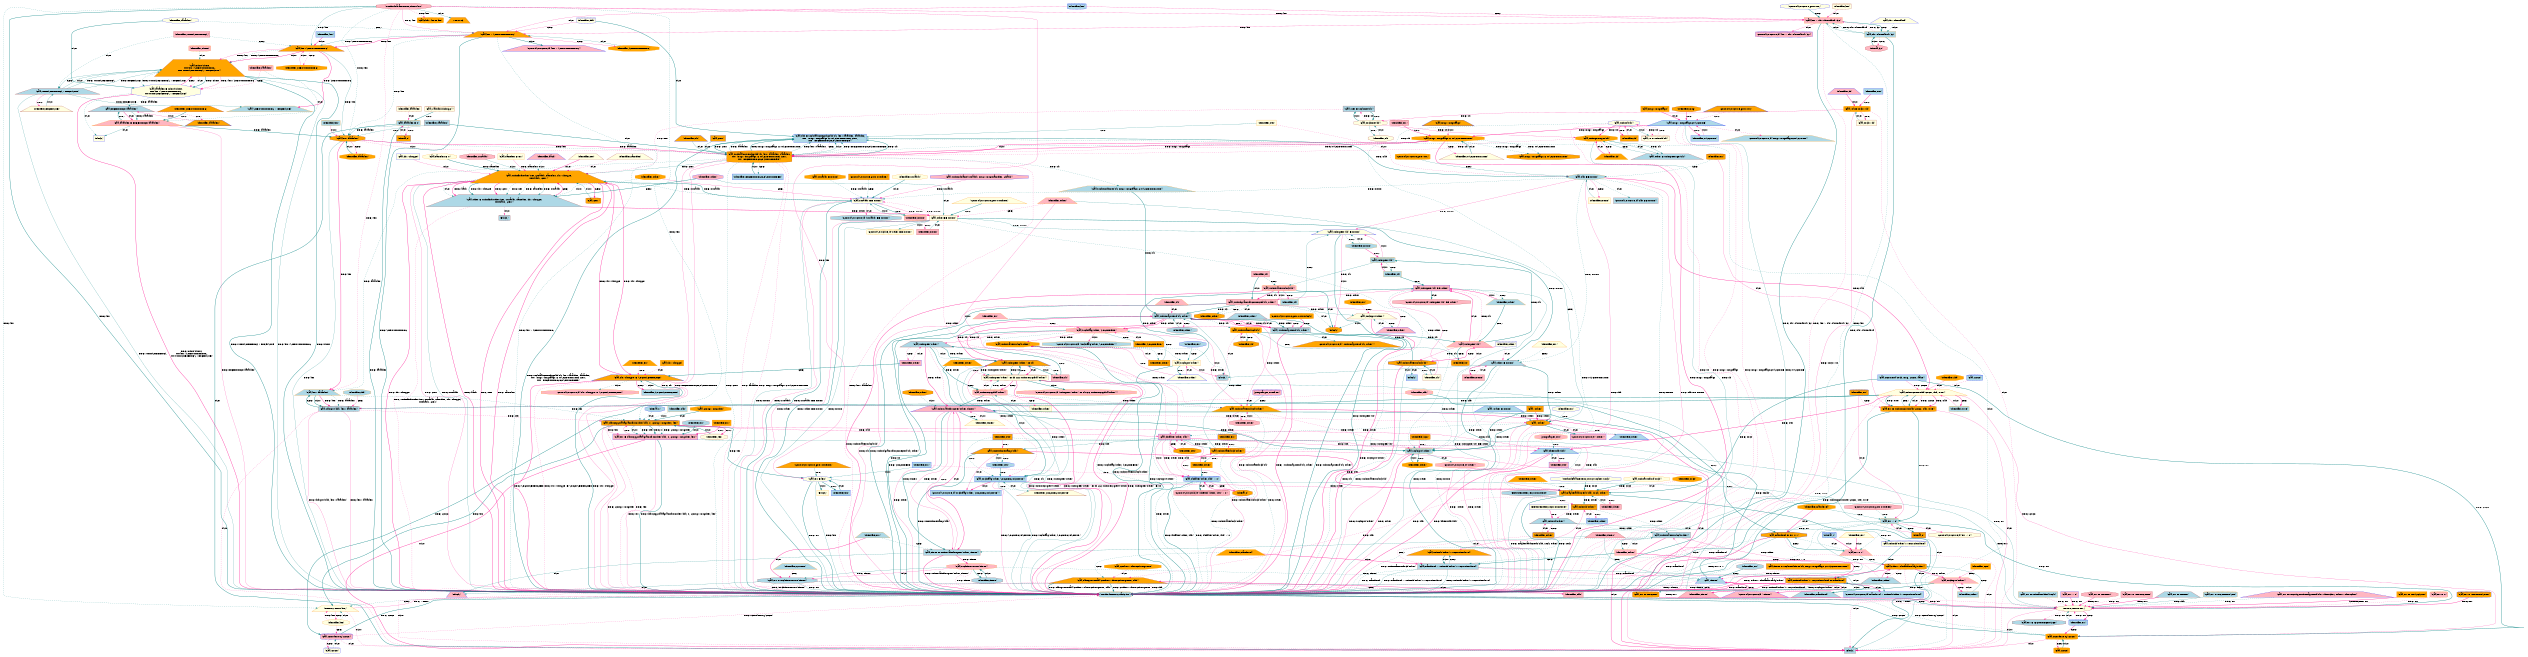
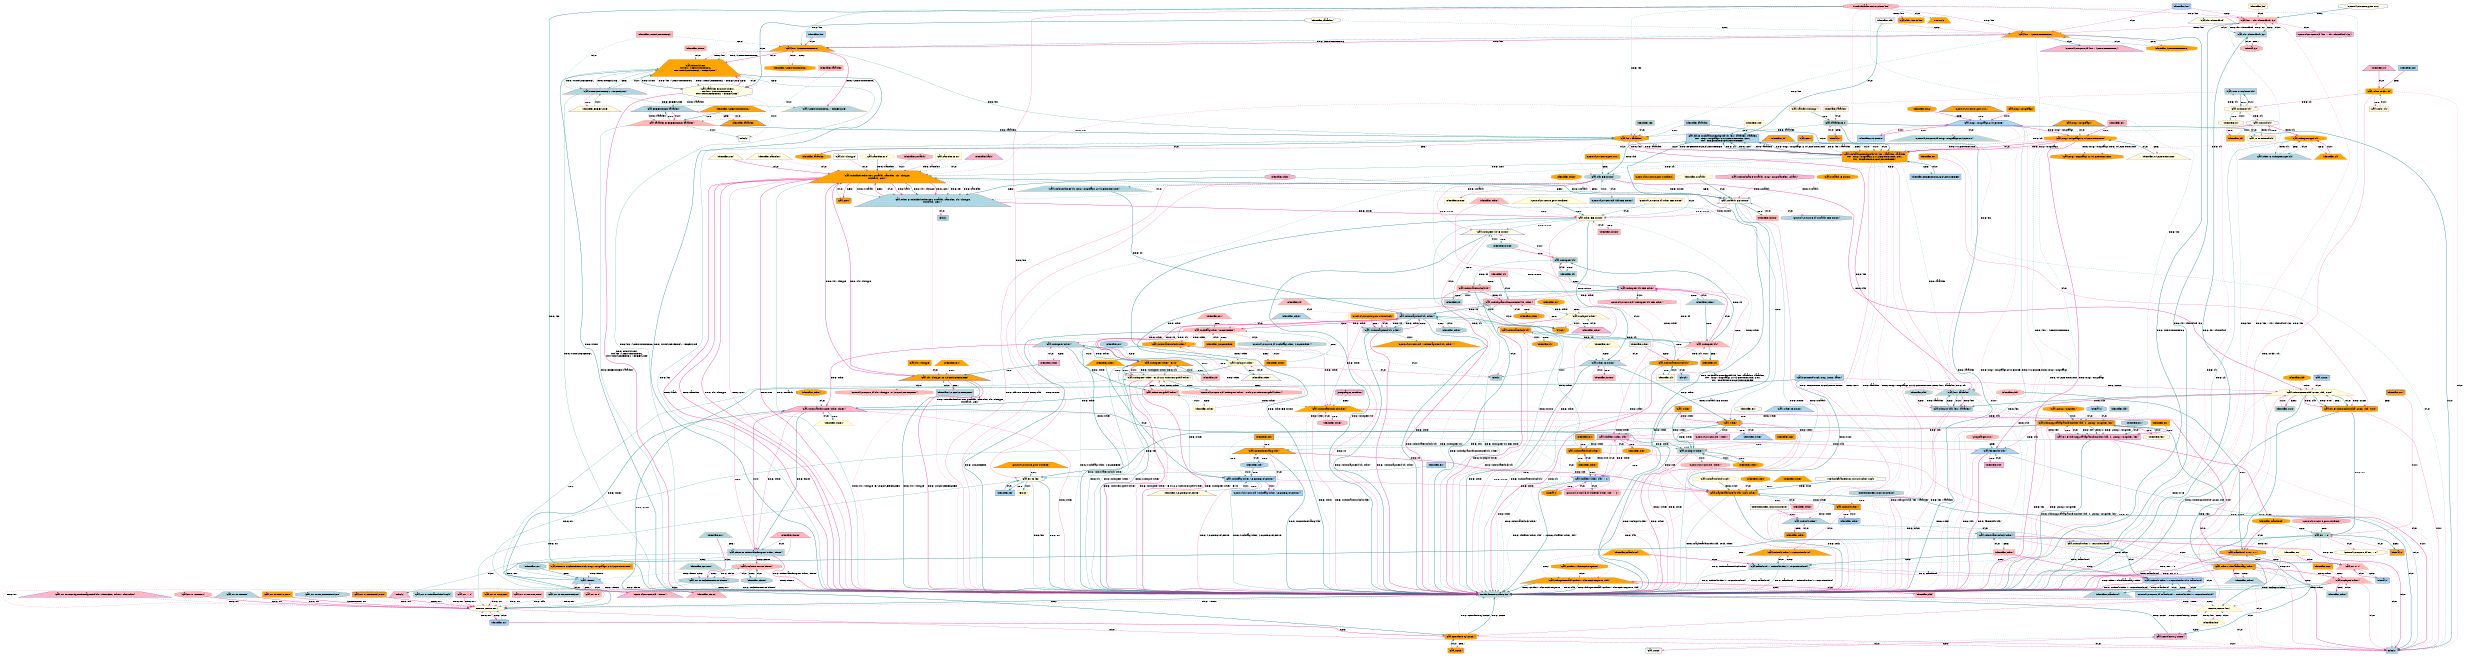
edge "(Call,sock_net(sk))" -> "(Call,unix_peer_get(sk))": now "(Call,sock_net(sk))" -> "(Call,unix_sk(sk))"
edge "(Call,other == NULL)" -> "(ControlStructure,if (other == NULL))": reversed
edge "(Call,err + 1)" -> "(Call,other->sk_data_ready(other))": now "(Call,err + 1)" -> "(Literal,1)"
node "(Call,unix_sk(other)->recursion_level = max_level)": fillcolor orange -> lightblue
edge "(Call,err = sock_intr_errno(timeo))" -> "(Call,err = -EAGAIN)": now "(Call,err = sock_intr_errno(timeo))" -> "(Call,sock_intr_errno(timeo))"
edge "(Call,data_len = PAGE_ALIGN(data_len))" -> "(MethodReturn,static int)": color deeppink -> teal
edge "(Return,return err;)" -> "(Call,err = -ECONNREFUSED)": reversed
